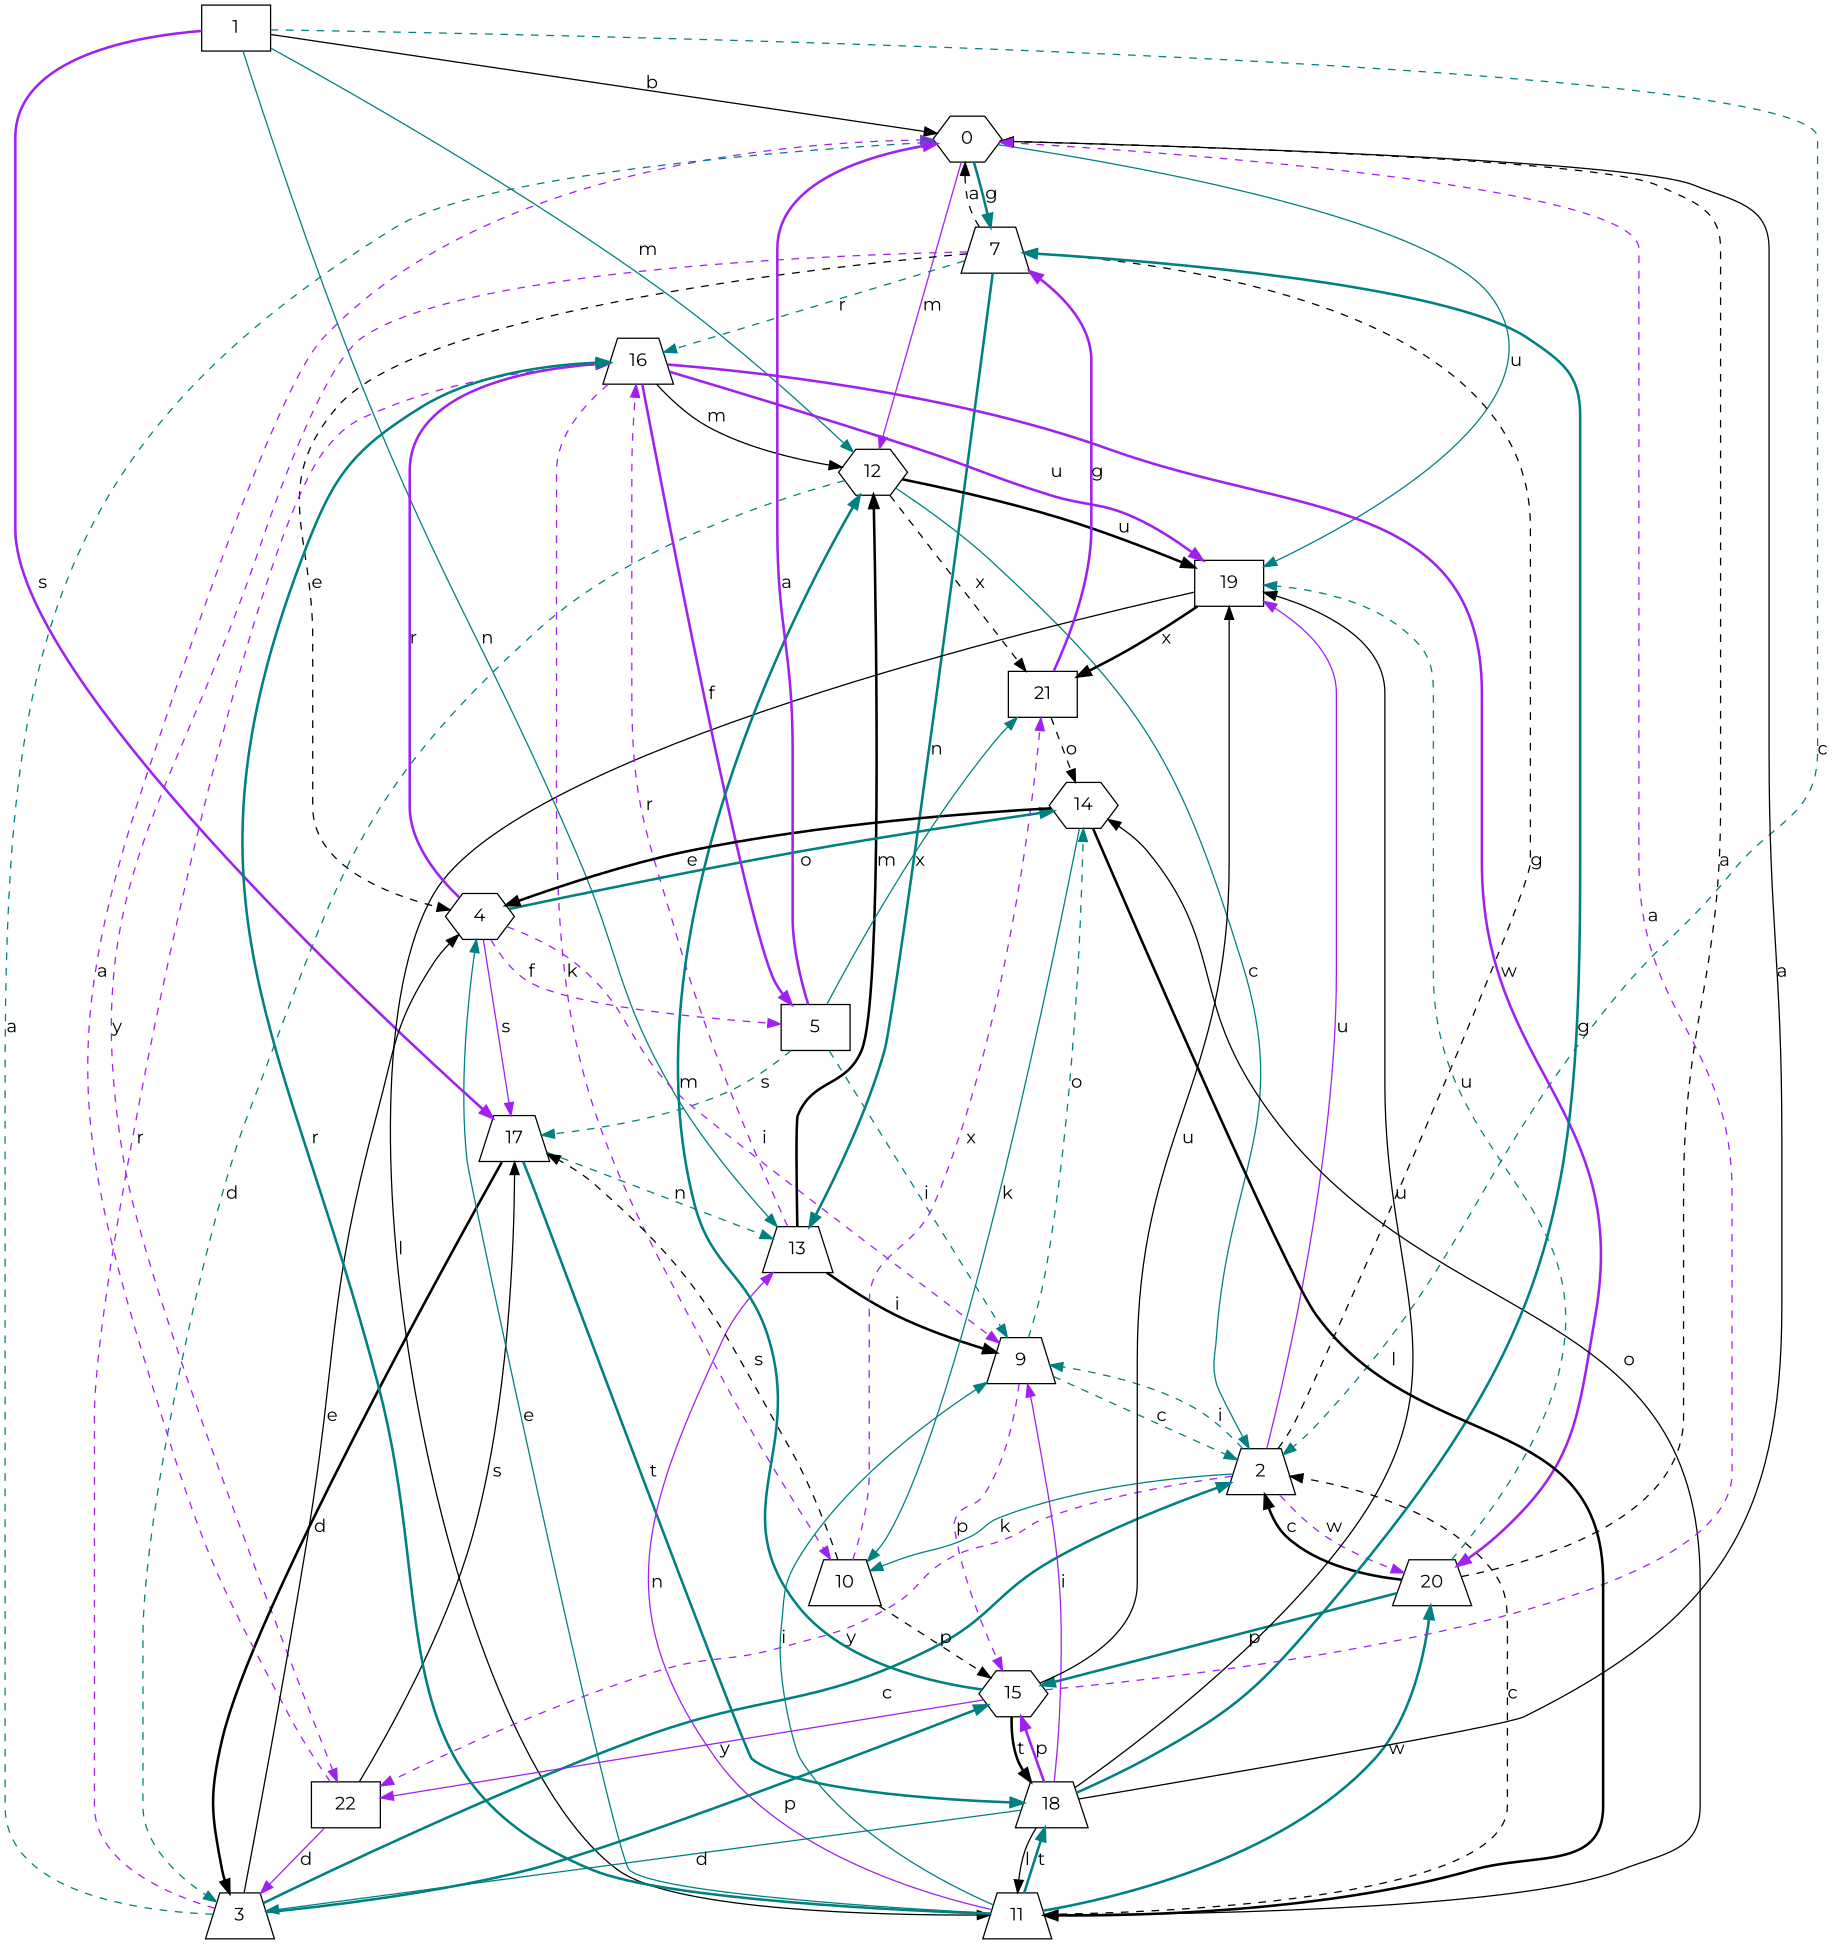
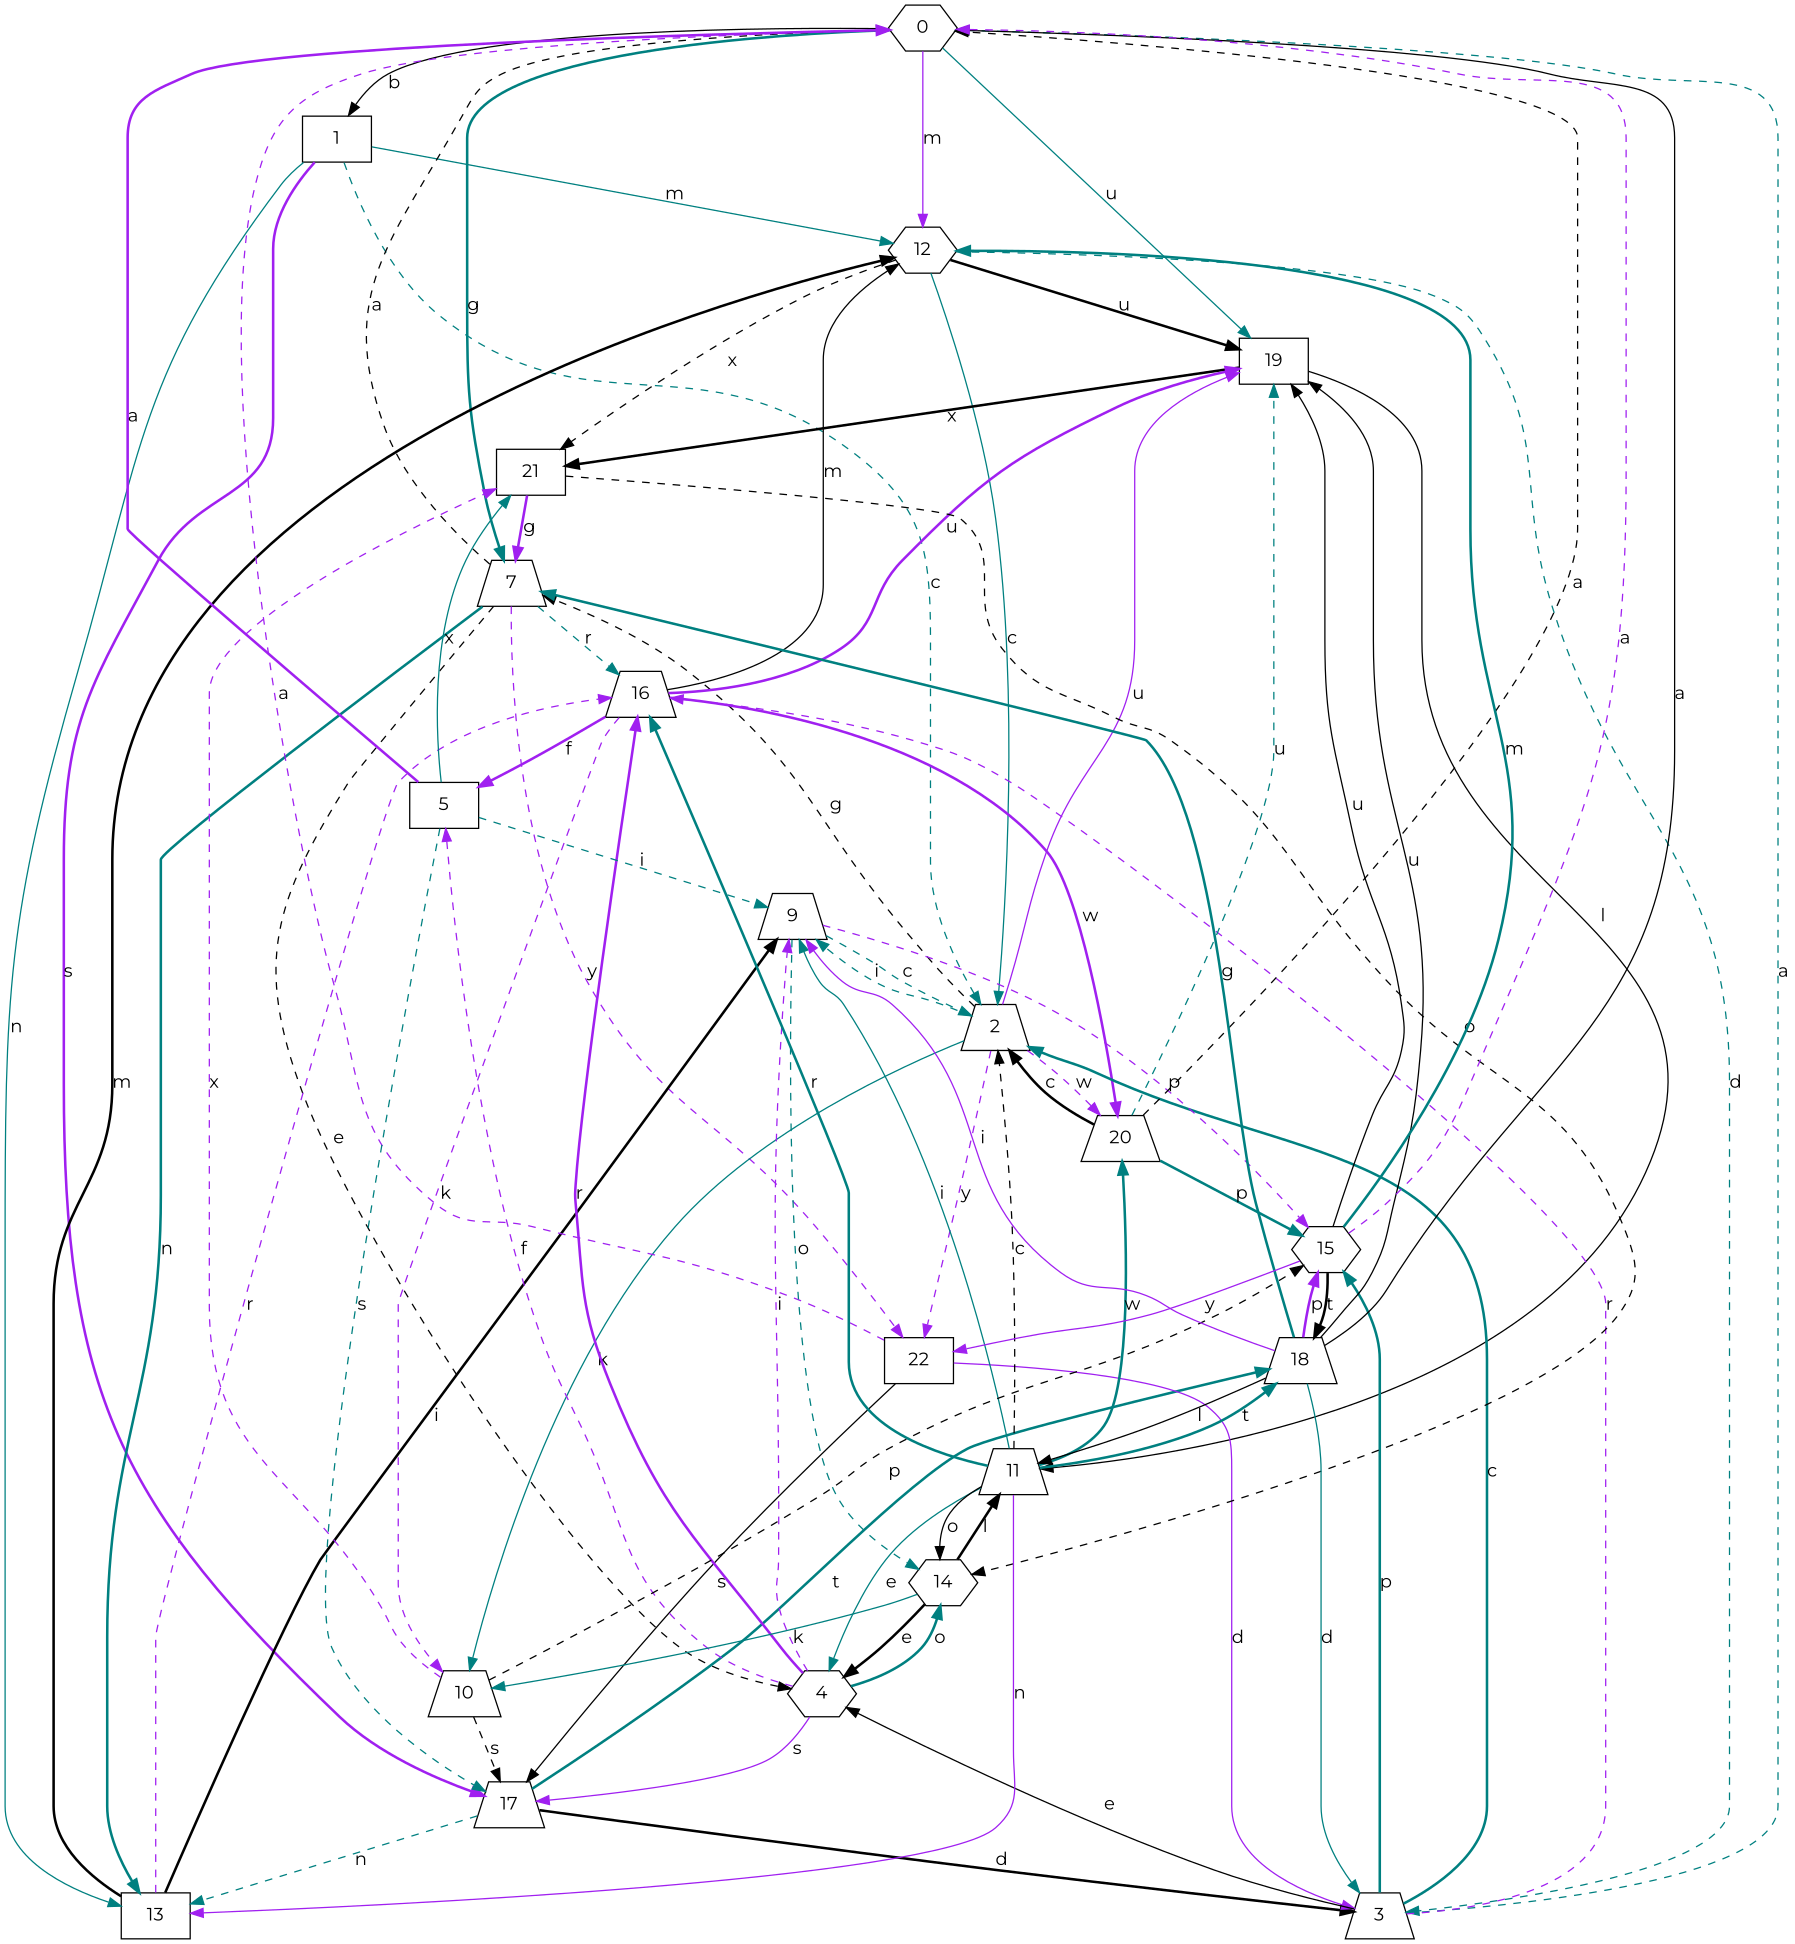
edge "1" -> "0": reversed
node "13": shape trapezium -> box
